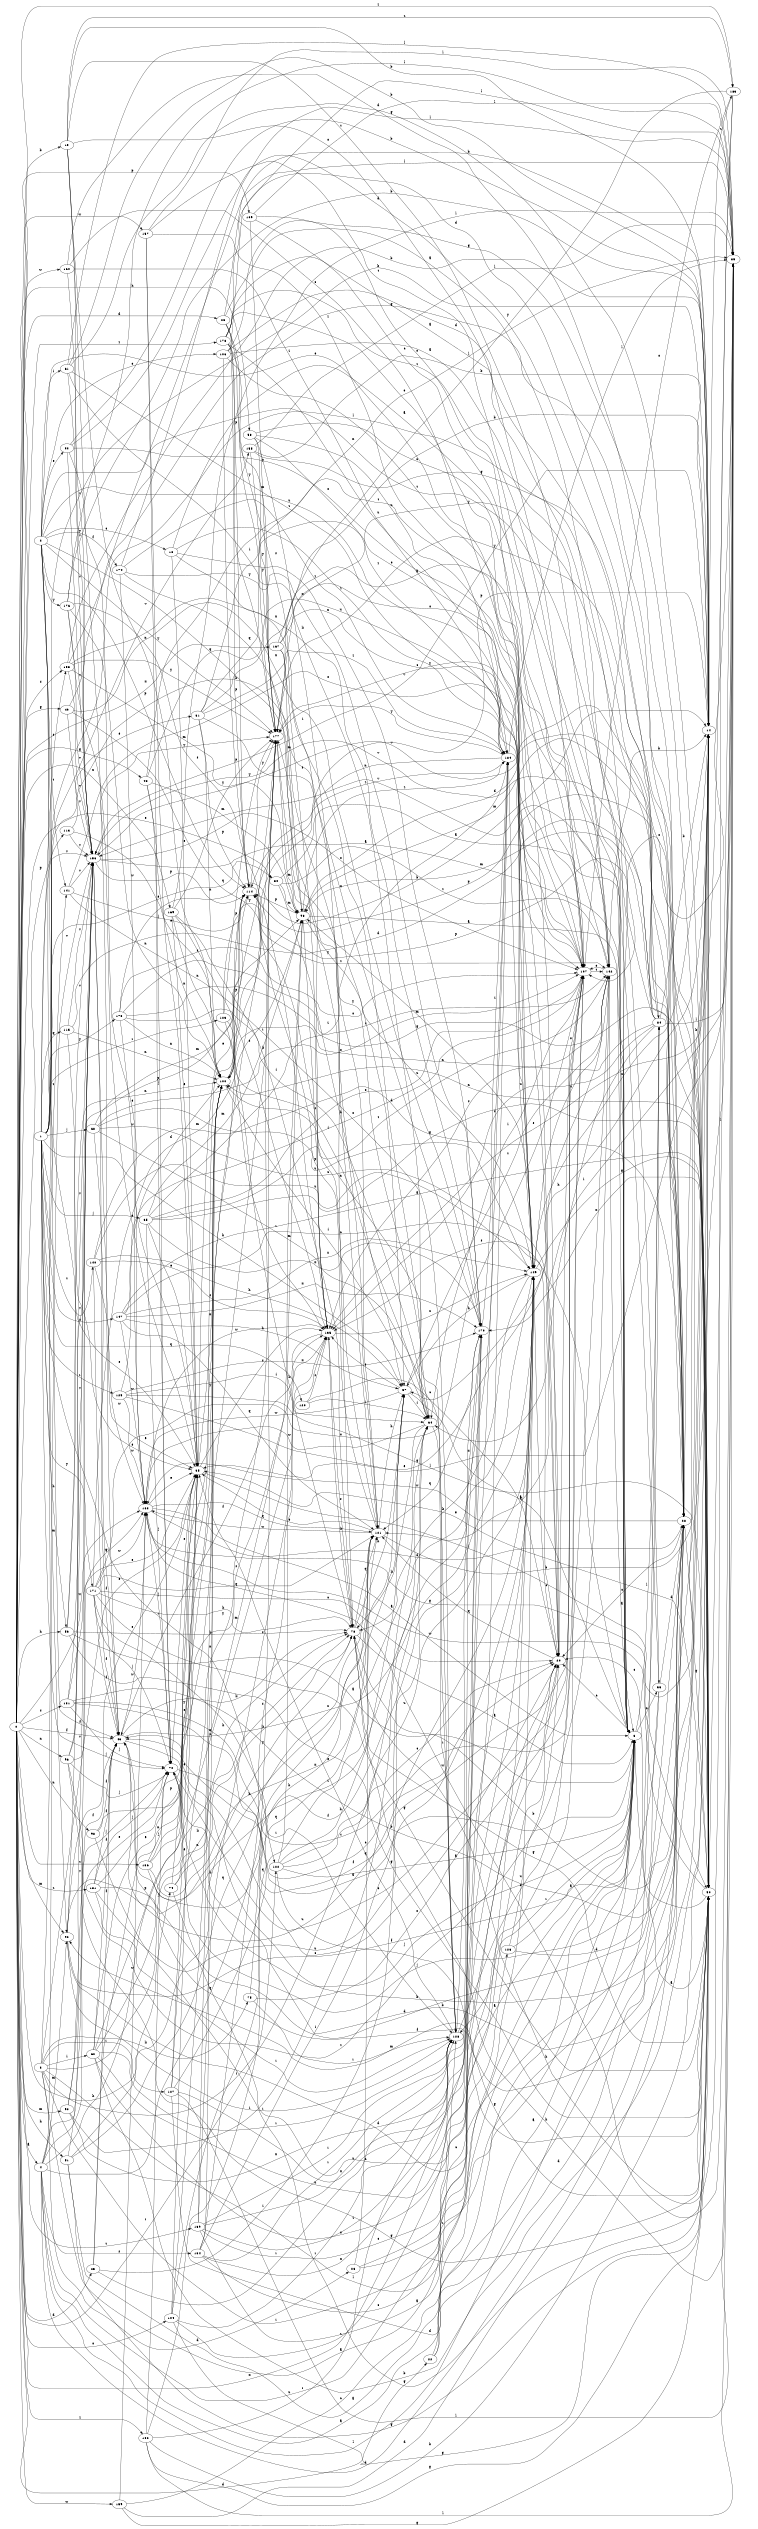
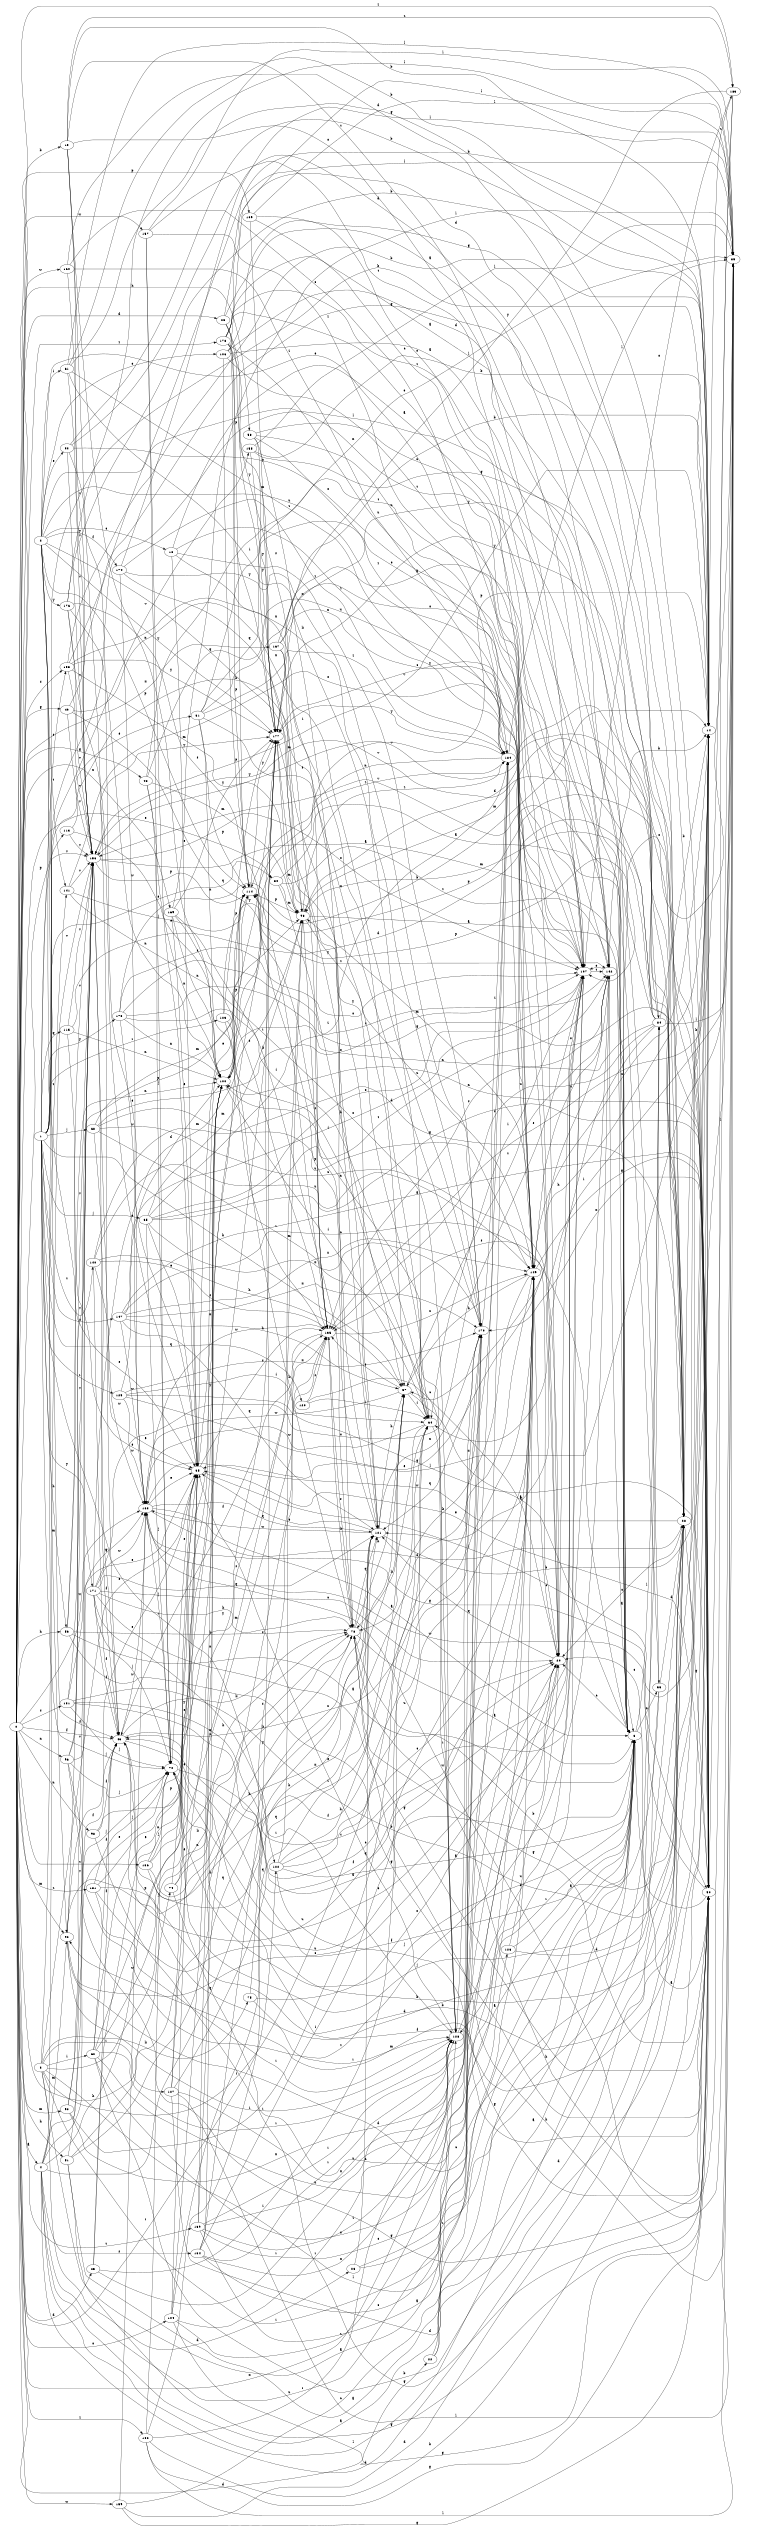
edge "121" -> "170": added, label "x"
edge "181" -> "43": removed, label "f"
